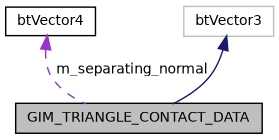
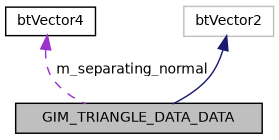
node "btVector3": label "btVector3" -> "btVector2"
node "GIM_TRIANGLE_CONTACT_DATA": label "GIM_TRIANGLE_CONTACT_DATA" -> "GIM_TRIANGLE_DATA_DATA"
